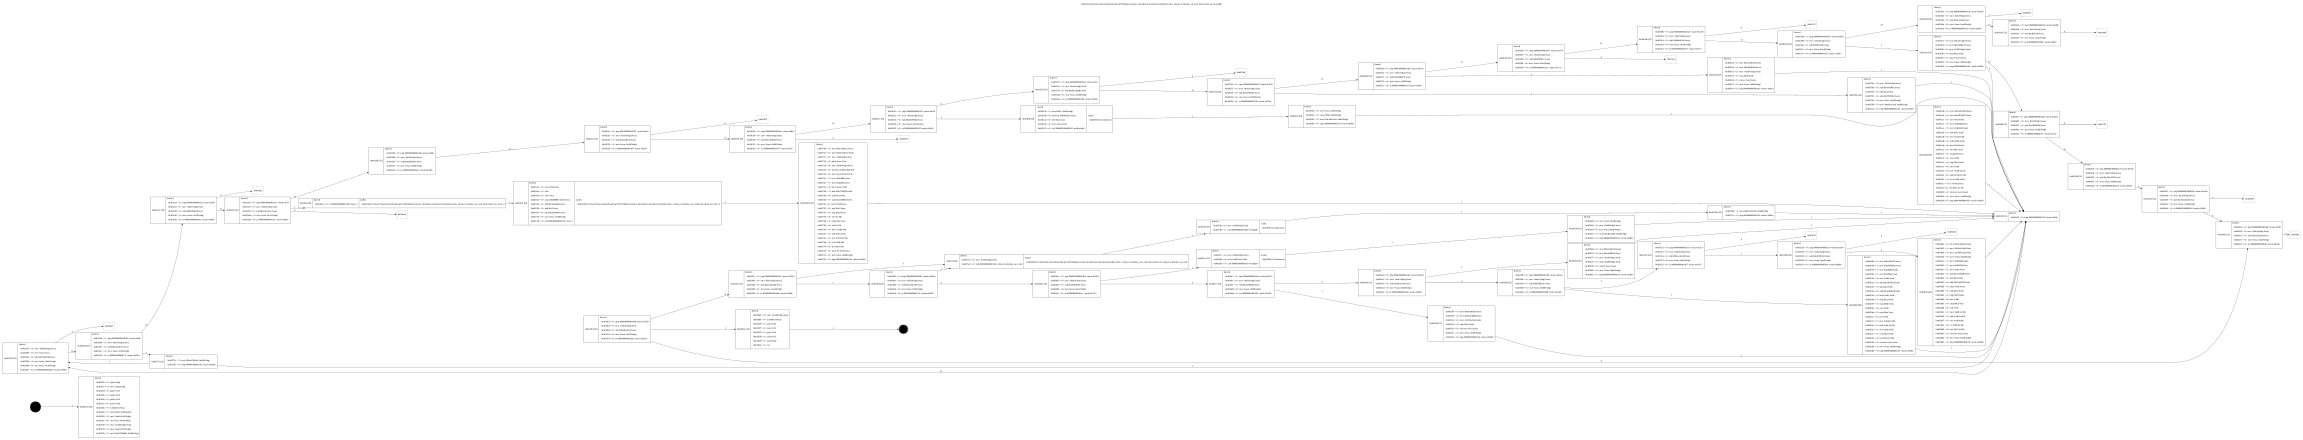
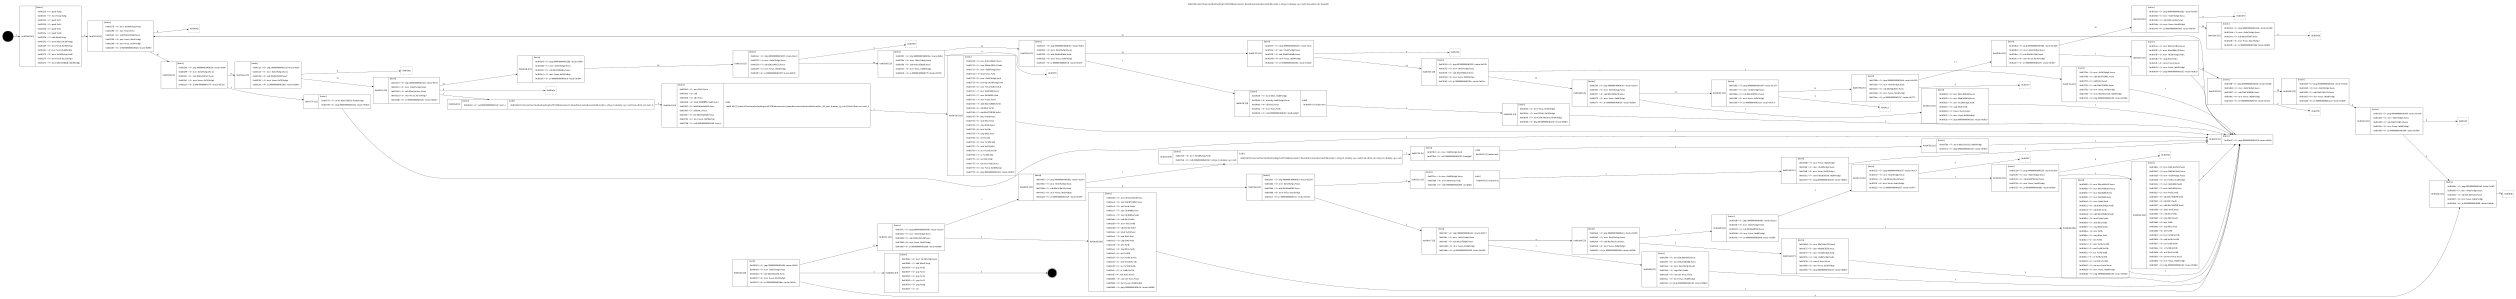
edge "0x40147c [25]" -> "0x4017a9 [9]": now "0x40147c [25]" -> "0x401abb [83]"
edge "0x40177e [12]" -> "0x40127d [23]": now "0x401250 [45]" -> "0x40127d [23]"
